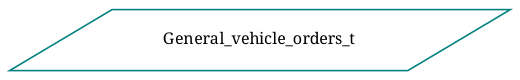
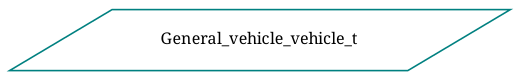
node "General_vehicle_orders_t": label "General_vehicle_orders_t" -> "General_vehicle_vehicle_t"
